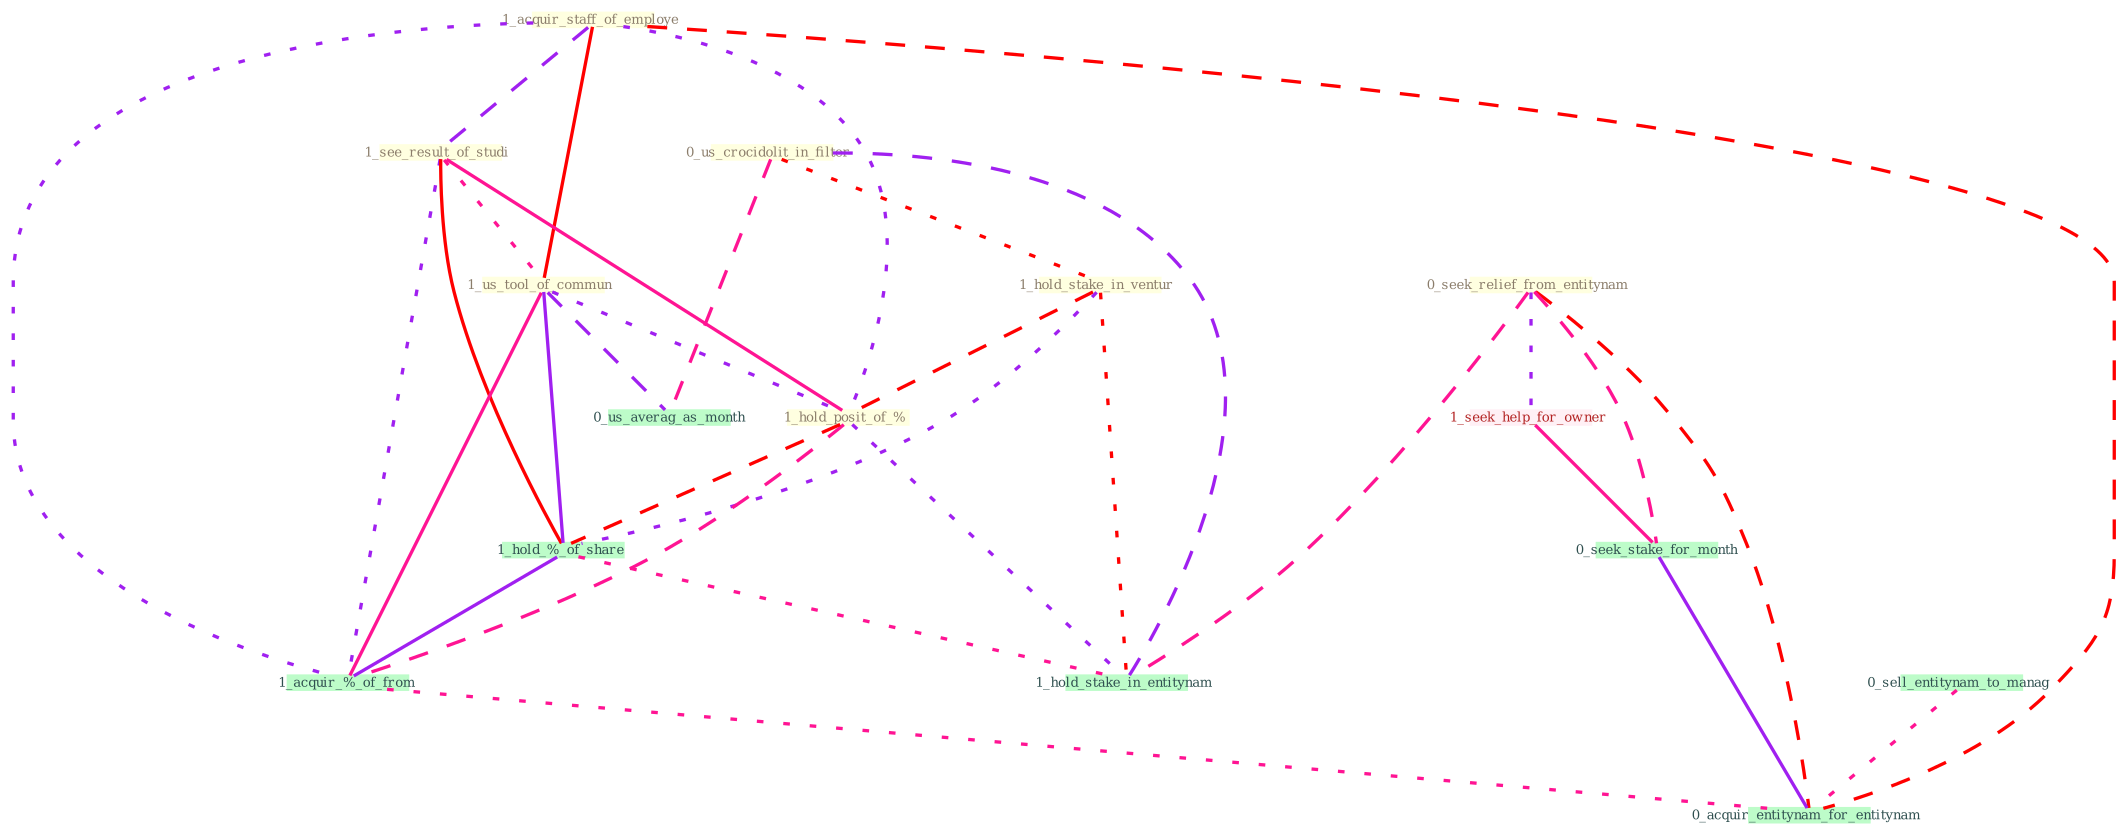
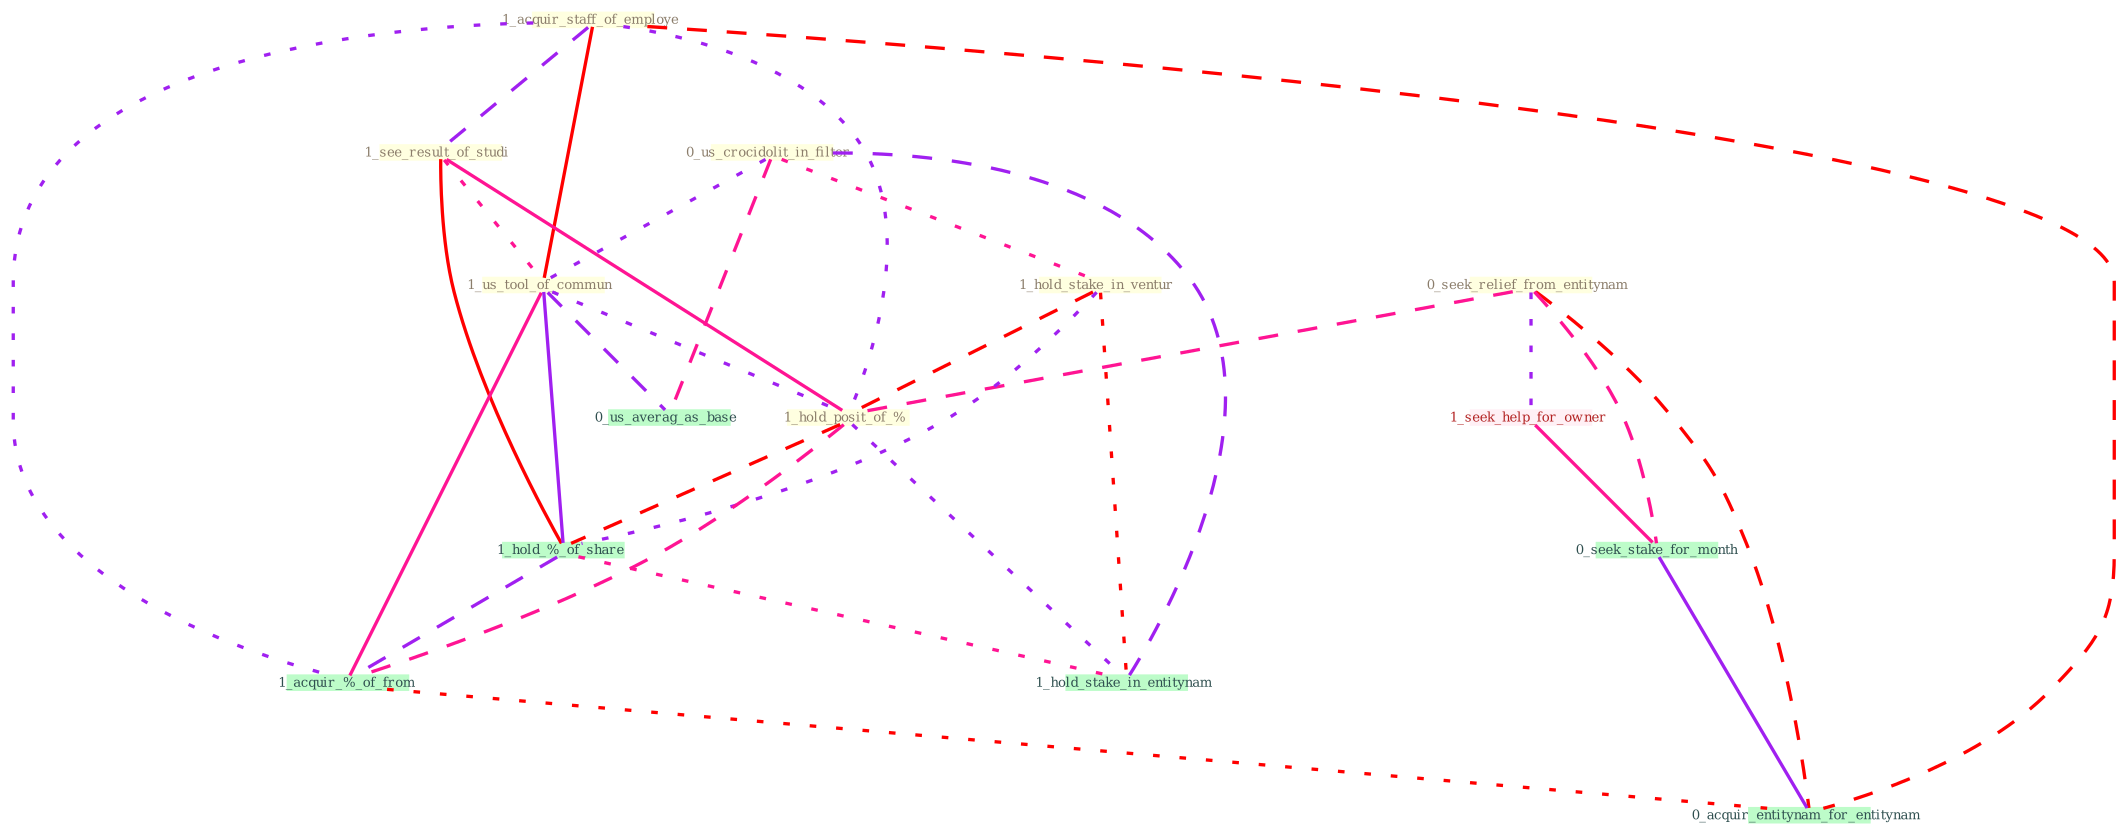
edge "0_us_crocidolit_in_filter" -- "1_us_tool_of_commun": added
edge "0_us_crocidolit_in_filter" -- "1_hold_stake_in_ventur": color red -> deeppink
edge "1_see_result_of_studi" -- "1_acquir_%_of_from": removed
node "0_us_averag_as_month": label "0_us_averag_as_month" -> "0_us_averag_as_base"
edge "0_seek_relief_from_entitynam" -- "1_hold_stake_in_entitynam": now "0_seek_relief_from_entitynam" -- "1_hold_posit_of_%"
edge "1_hold_%_of_share" -- "1_acquir_%_of_from": style solid -> dashed
node "0_sell_entitynam_to_manag": removed
edge "1_acquir_%_of_from" -- "0_acquir_entitynam_for_entitynam": color deeppink -> red
